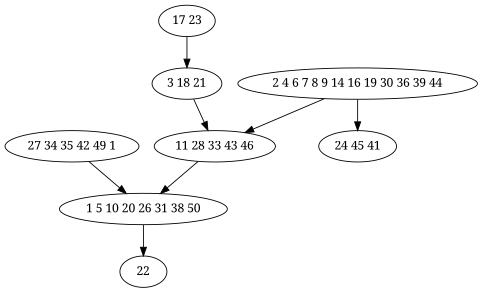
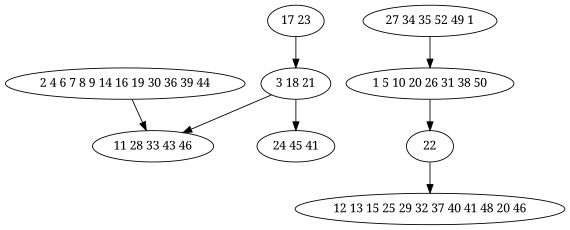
edge "2 4 6 7 8 9 14 16 19 30 36 39 44" -> "24 45 41": now "3 18 21" -> "24 45 41"
node "27 34 35 42 49 1": label "27 34 35 42 49 1" -> "27 34 35 52 49 1"
edge "11 28 33 43 46" -> "1 5 10 20 26 31 38 50": removed
node "12 13 15 25 29 32 37 40 41 48 20 46": added
